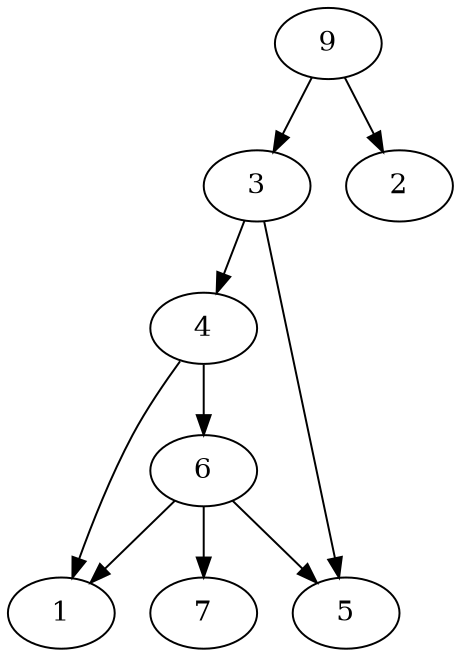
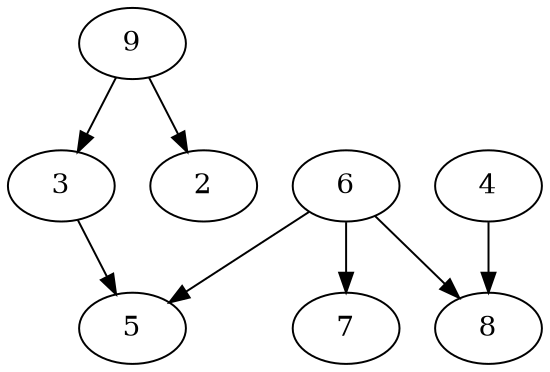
edge "3" -> "4": removed
edge "4" -> "6": removed
node "1": label "1" -> "8"
